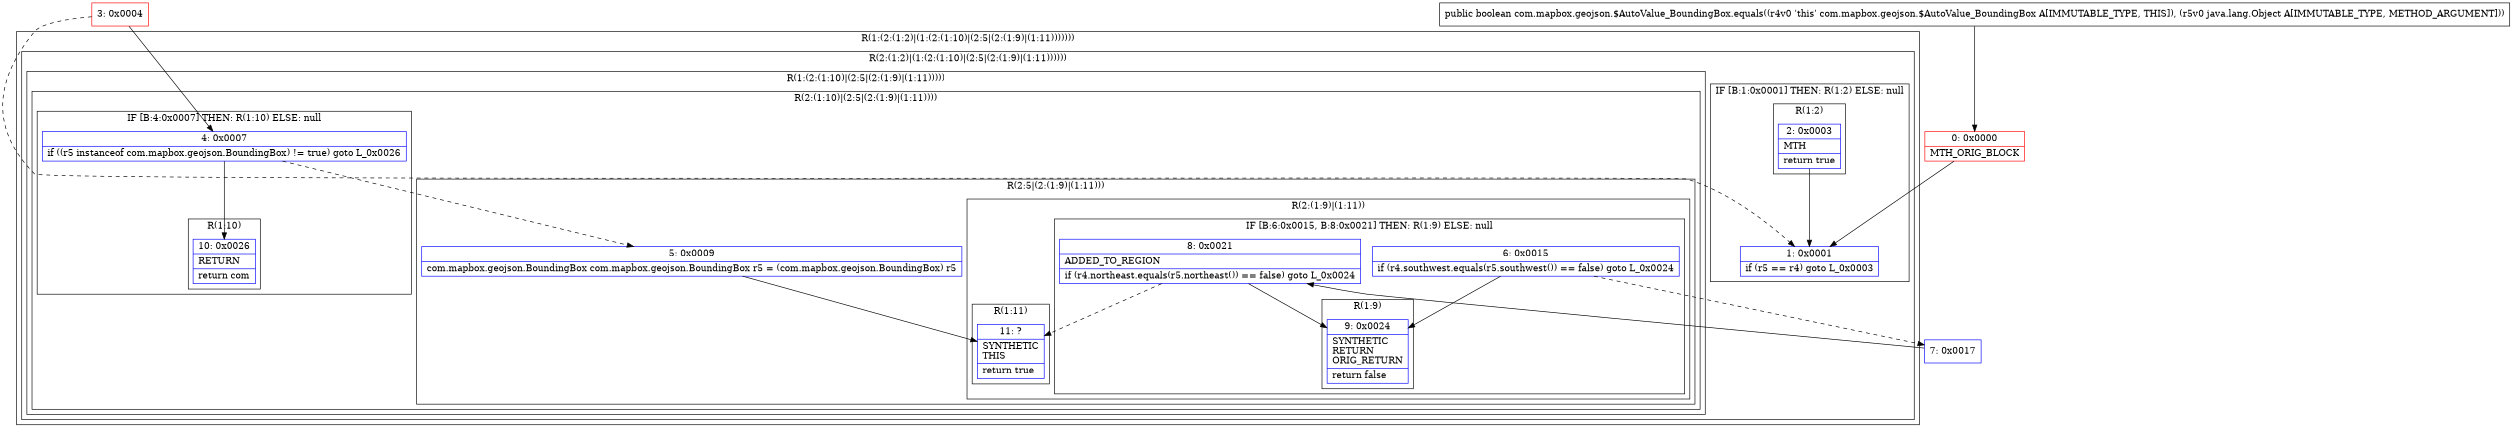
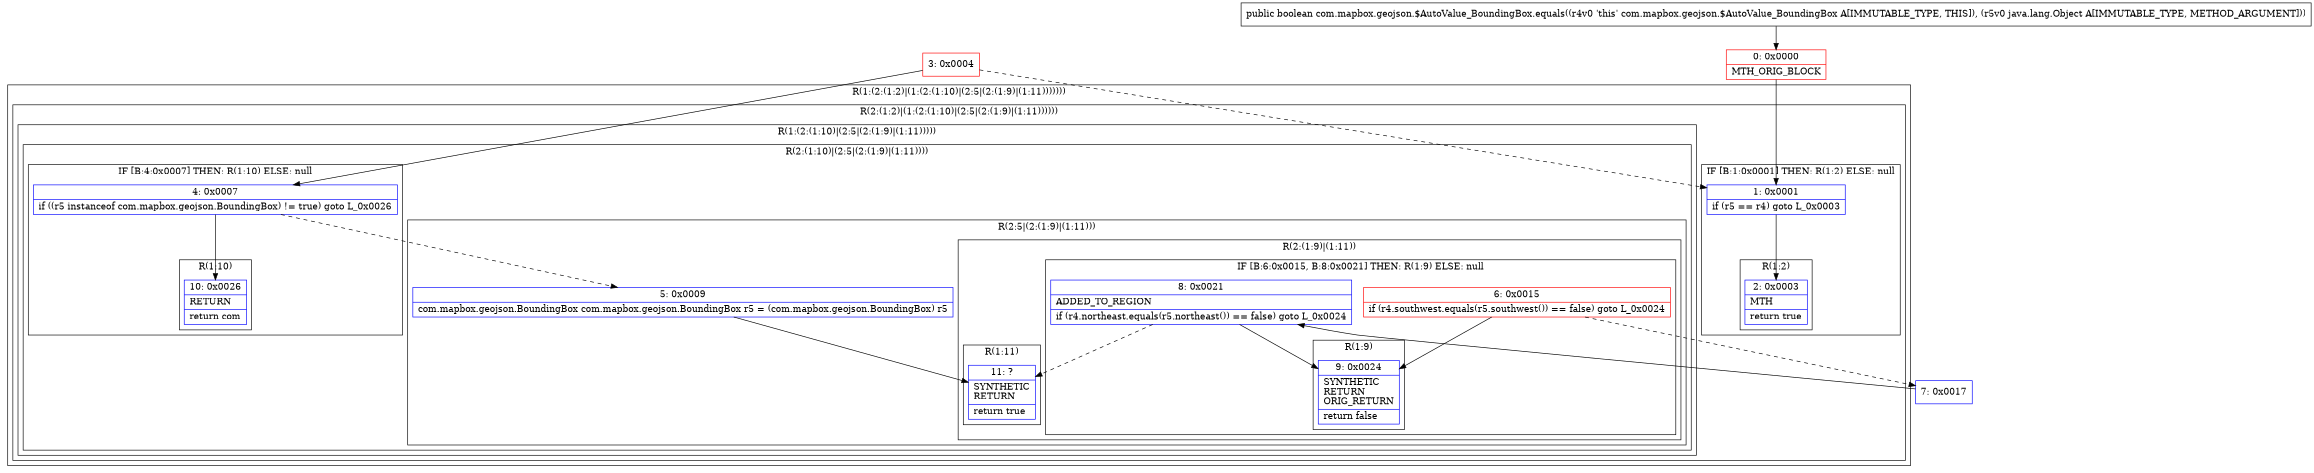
edge "2: 0x0003" -> "1: 0x0001": reversed
node "6: 0x0015": color blue -> red
node "11: ?": text "THIS" -> "RETURN"
